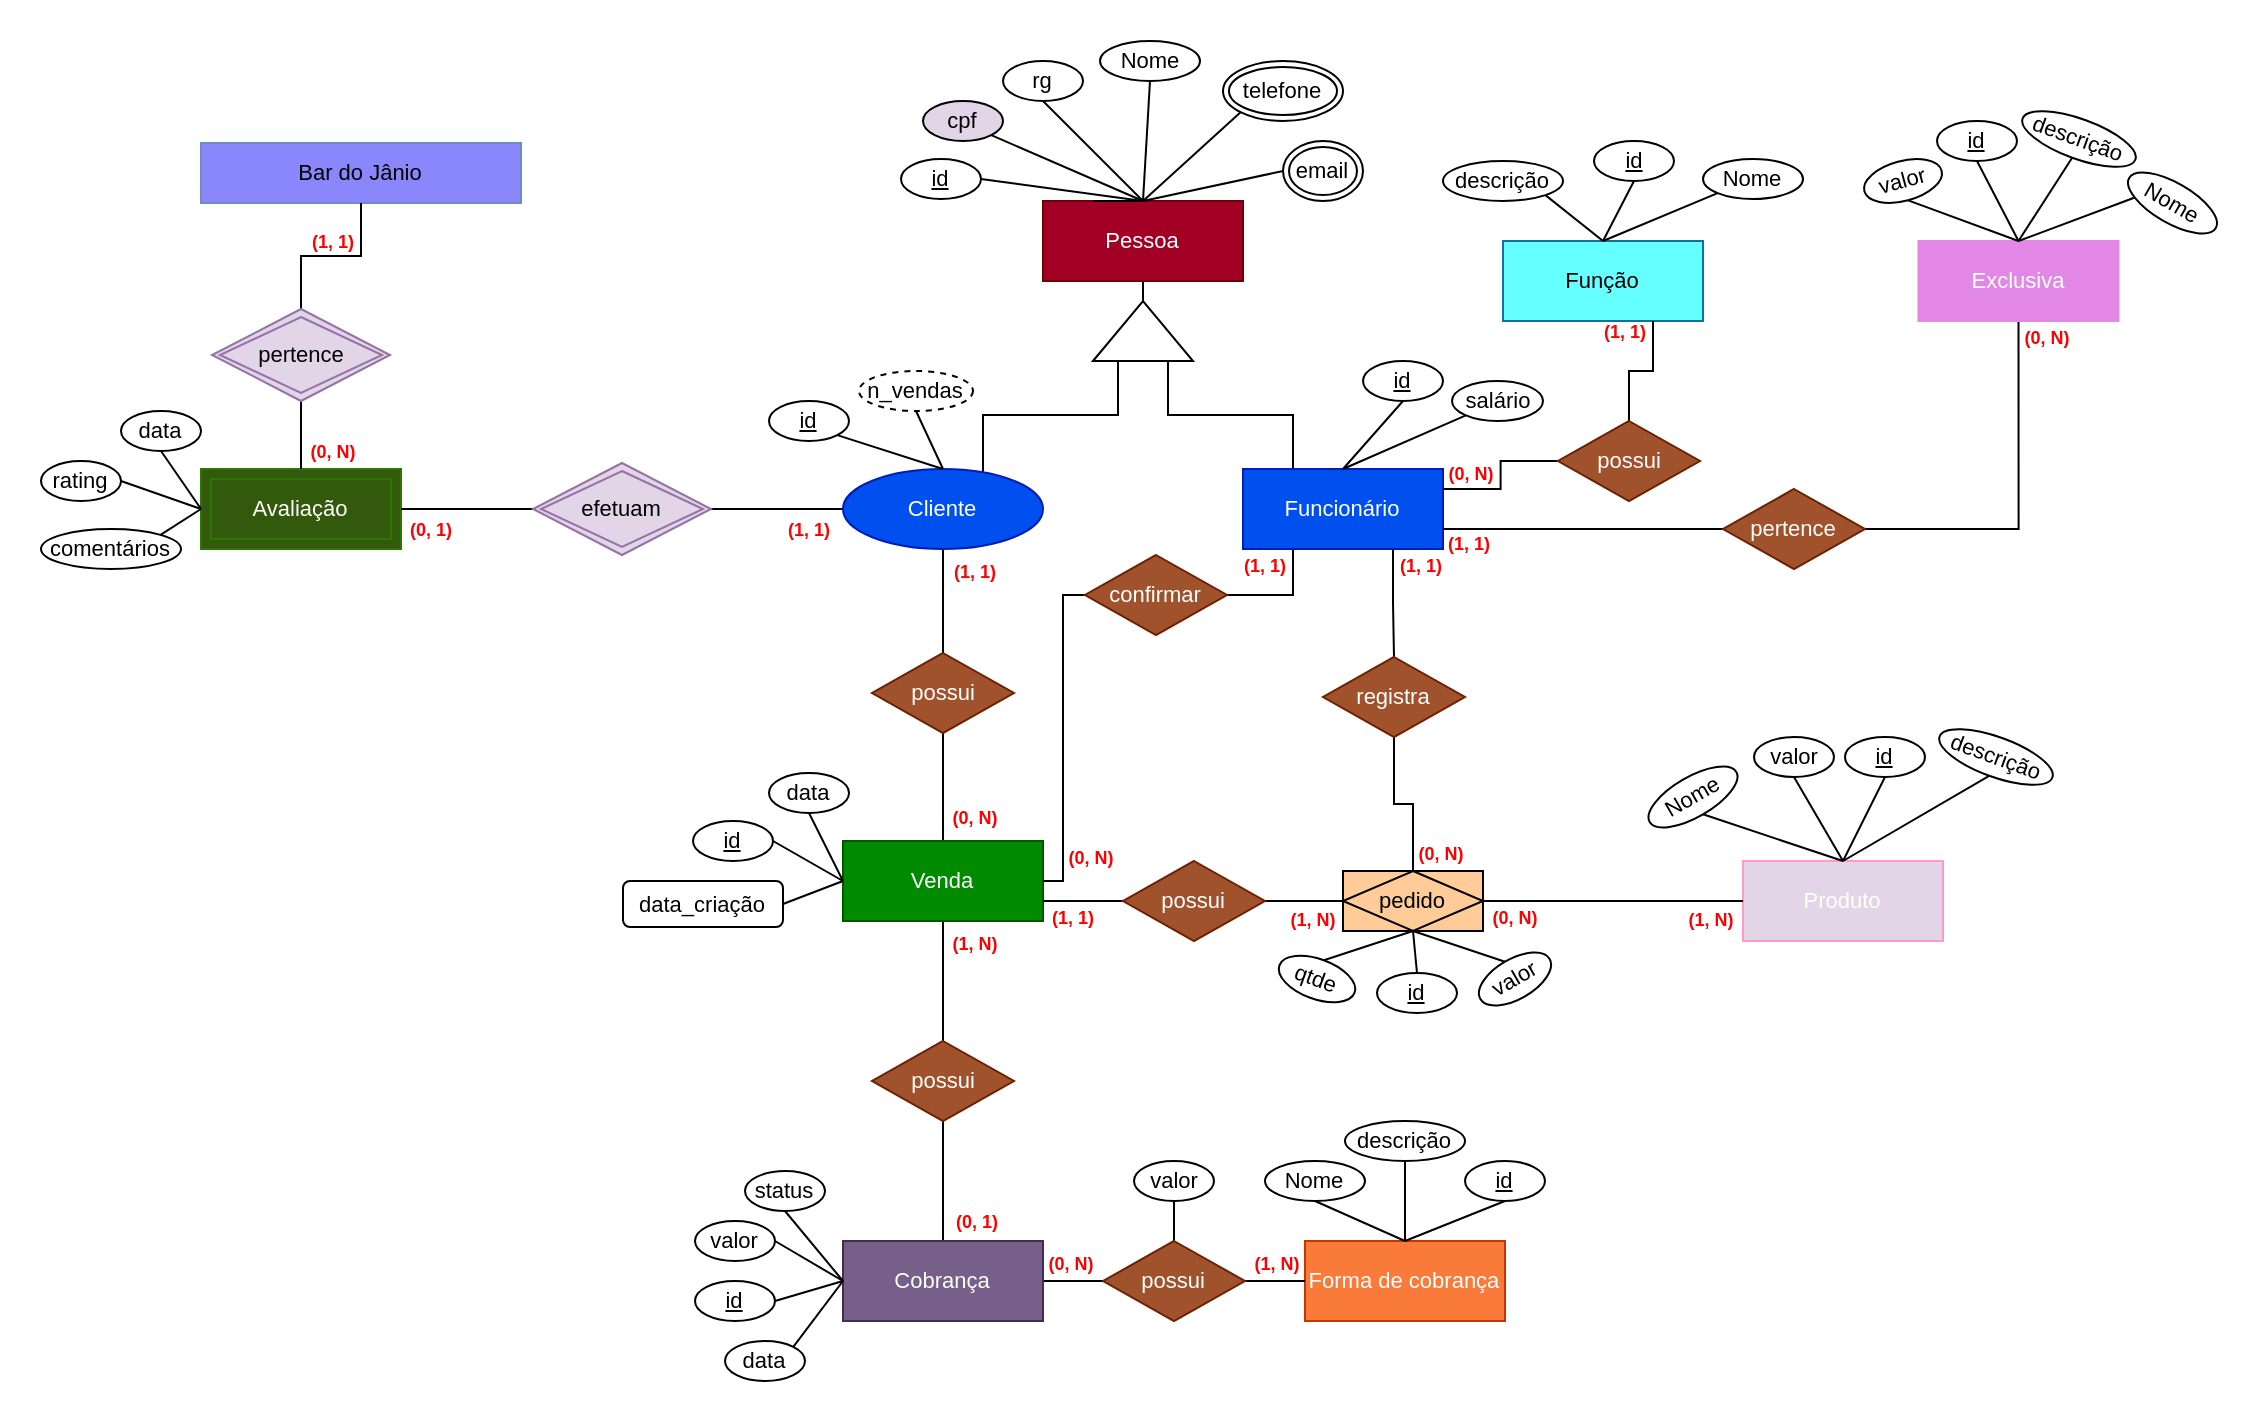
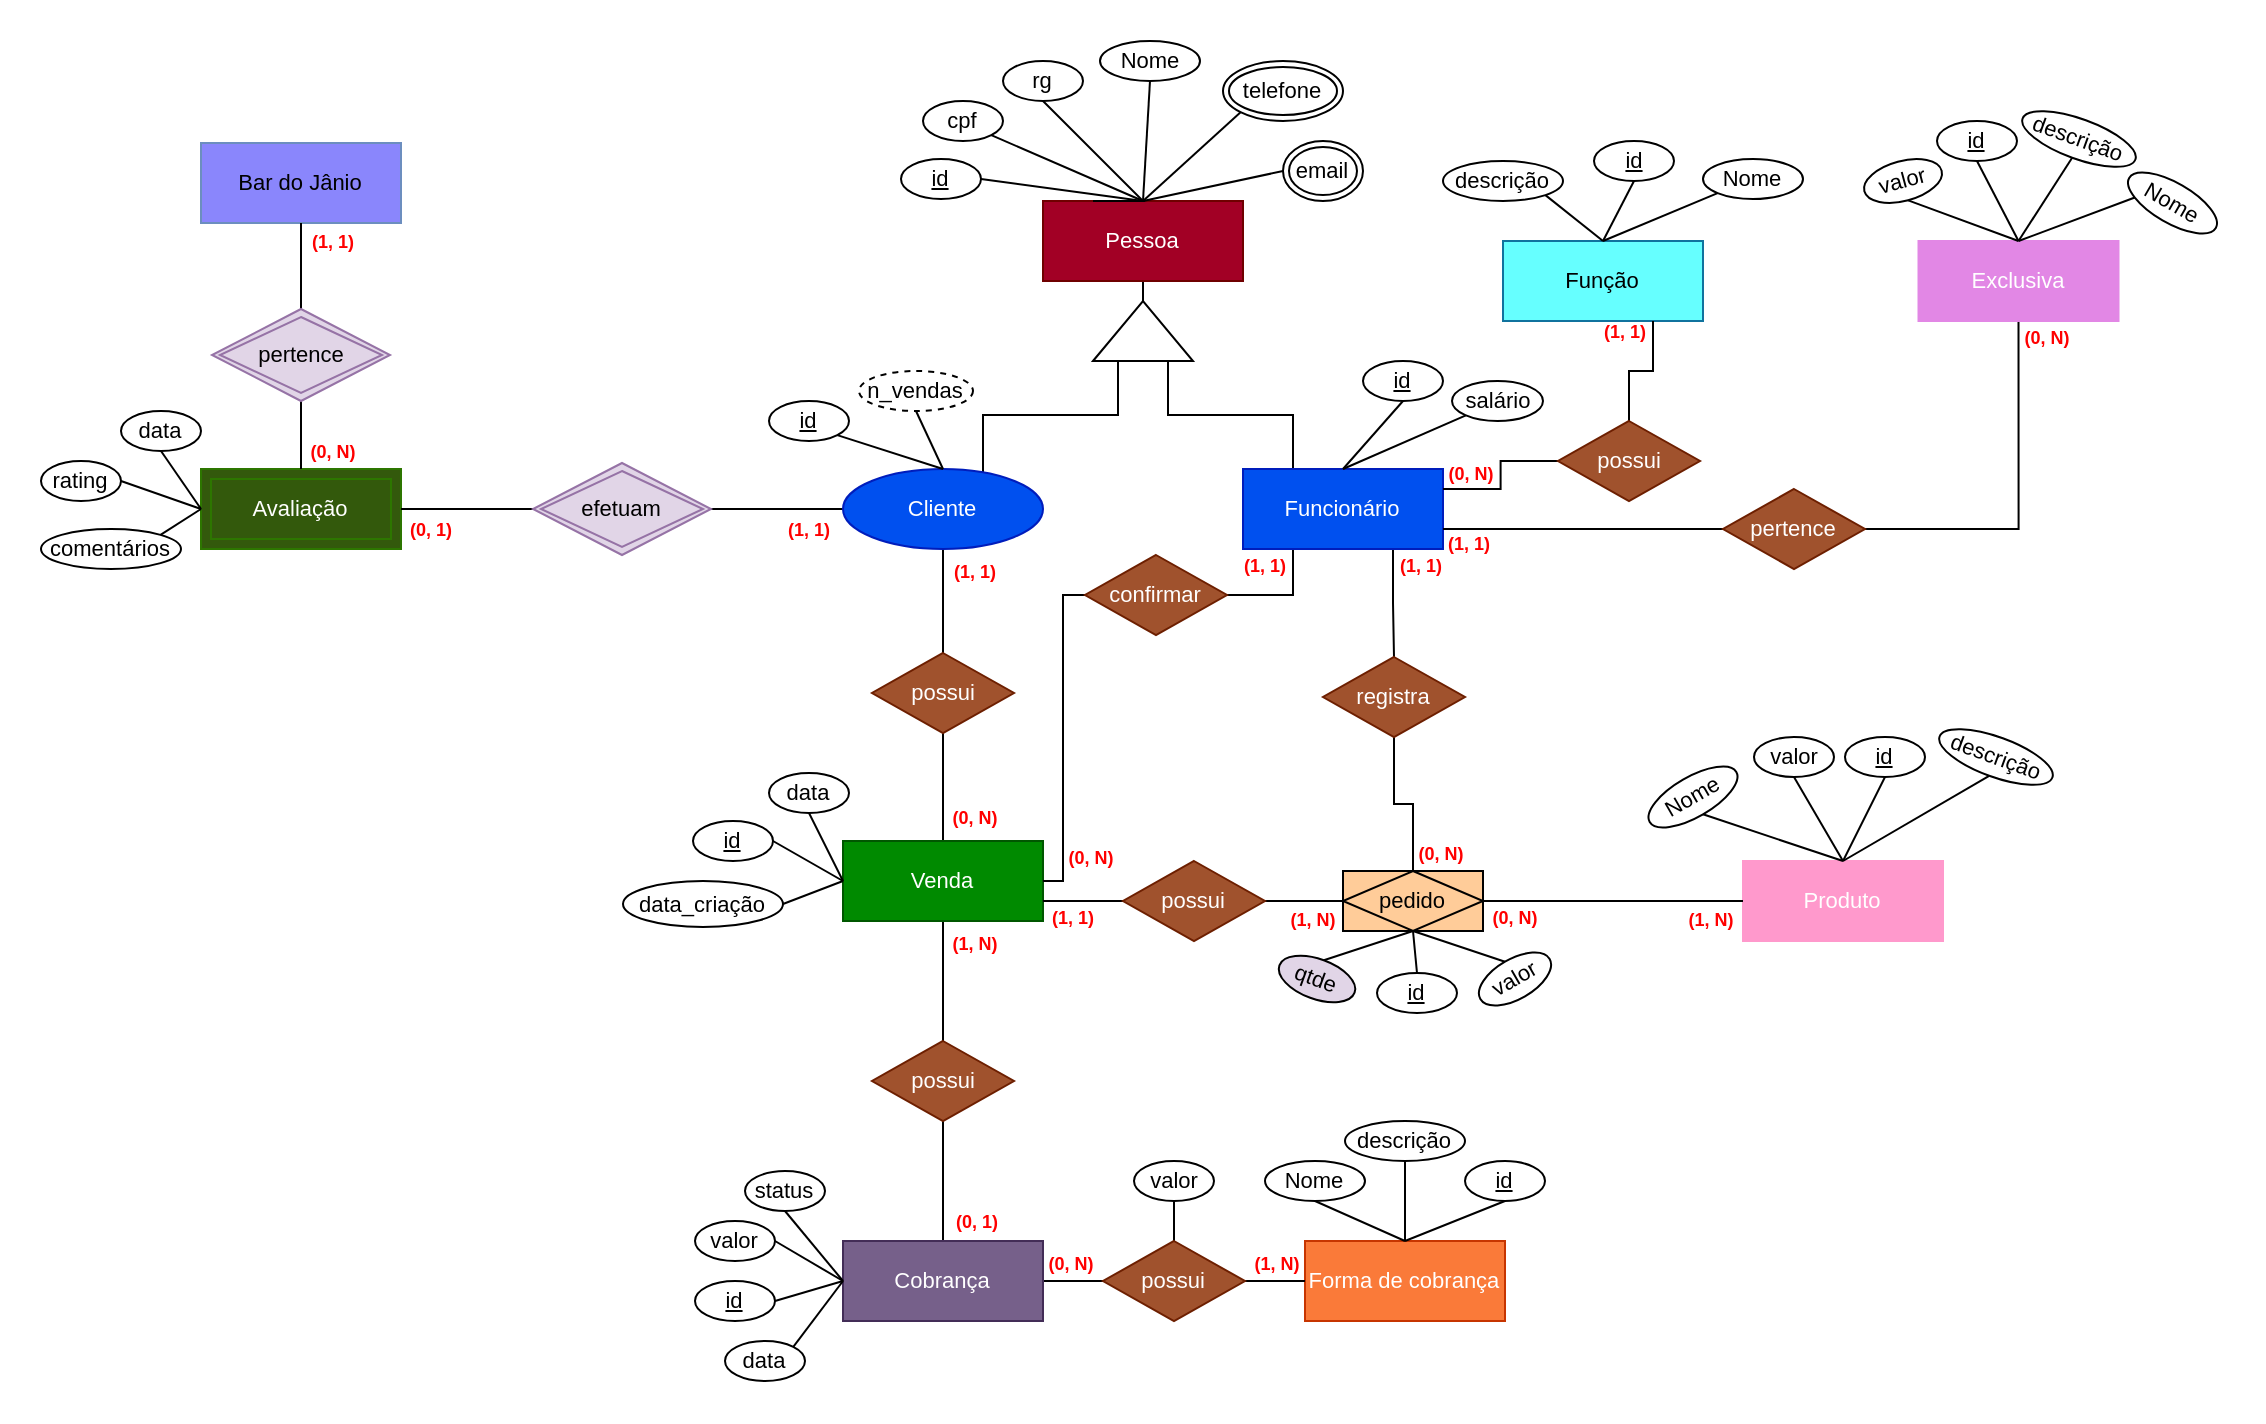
node "cpf": fillcolor #e1d5e7 -> #ffffff
node "Bar do Jânio": size 320x60 -> 200x80
node "Produto": fillcolor #e1d5e7 -> #ff99cc
node "data_criação": shape rounded rectangle -> ellipse
node "qtde": fillcolor #ffffff -> #e1d5e7
